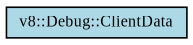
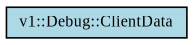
node "v8::Debug::ClientData": label "v8::Debug::ClientData" -> "v1::Debug::ClientData"
